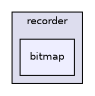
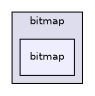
cluster "recorder": label "recorder" -> "bitmap"
